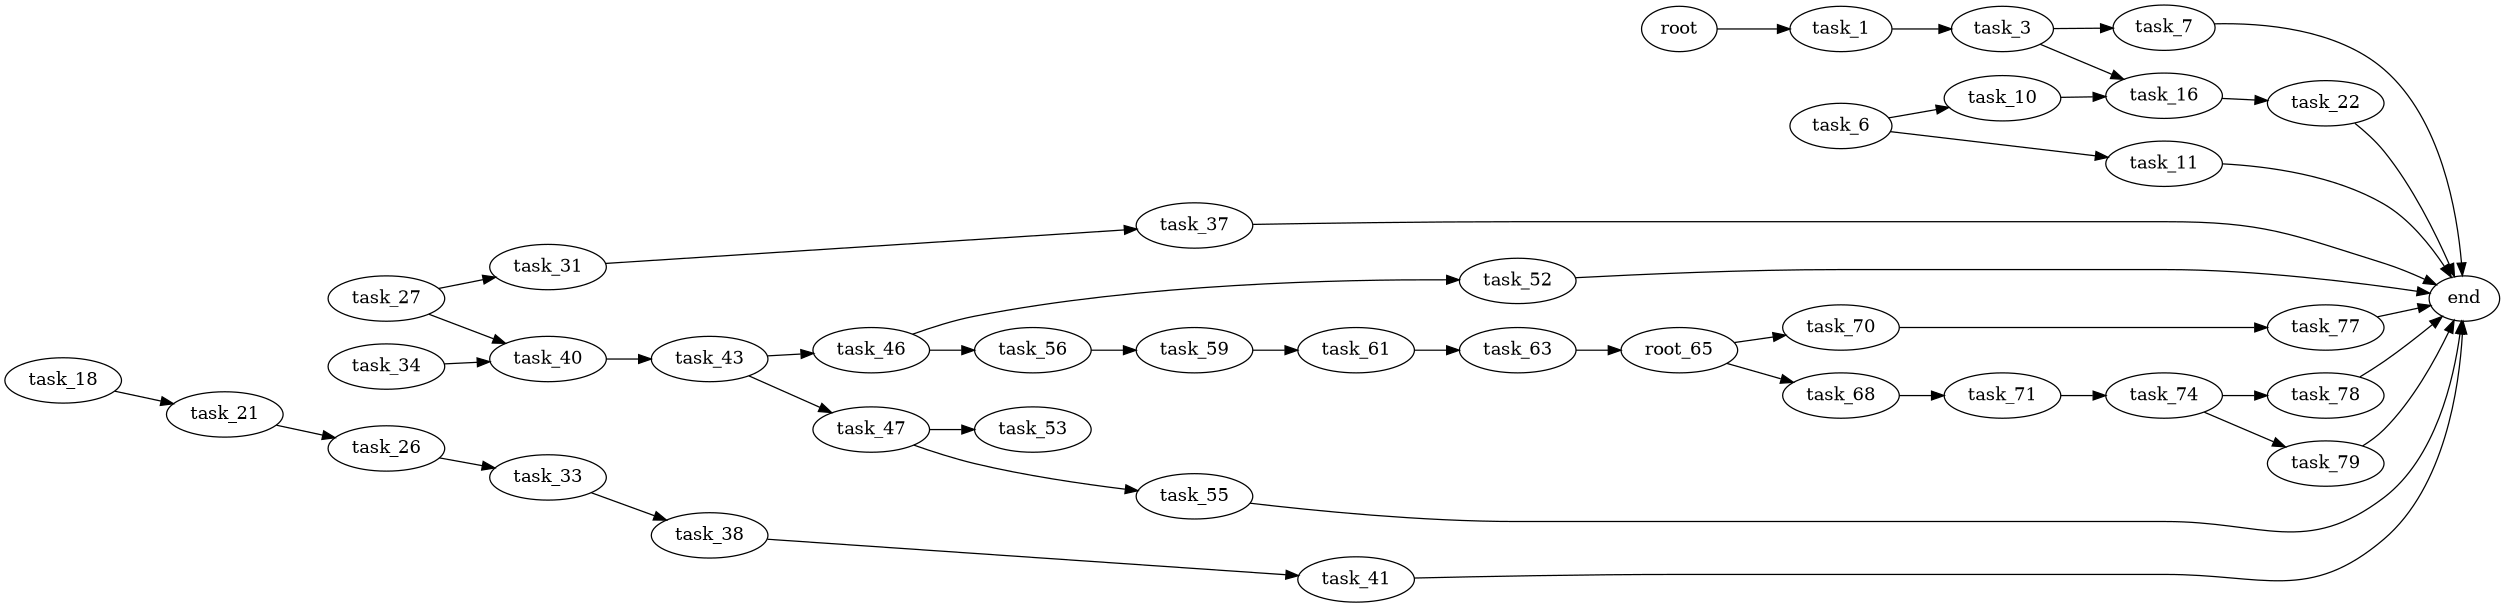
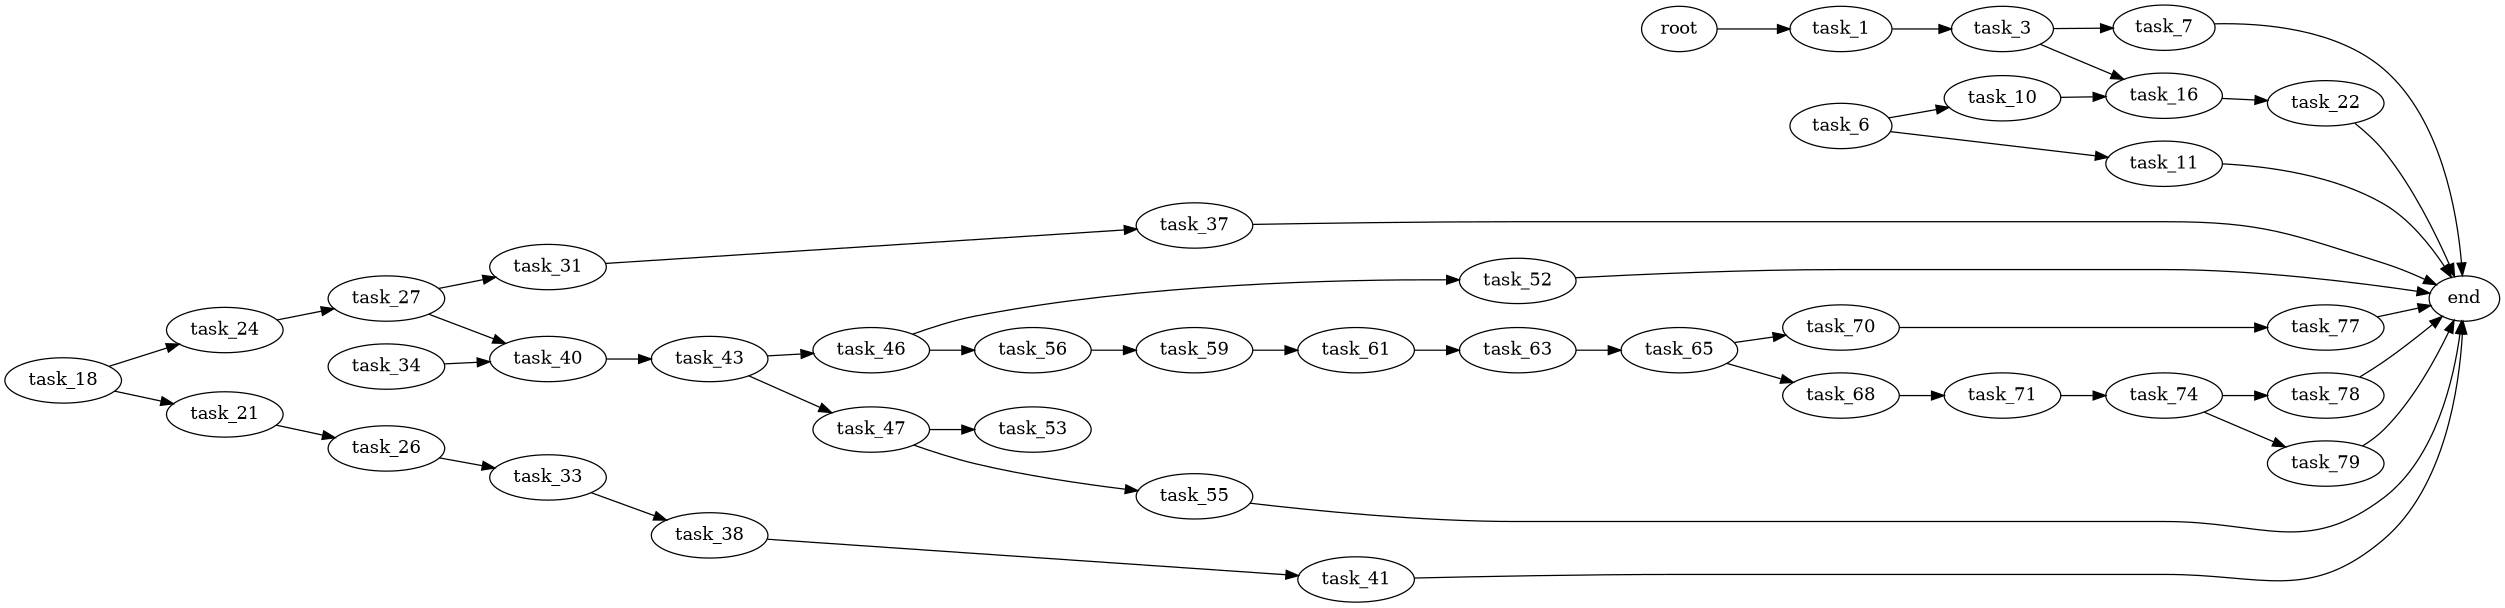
node "task_24": added
node "root_65": label "root_65" -> "task_65"
